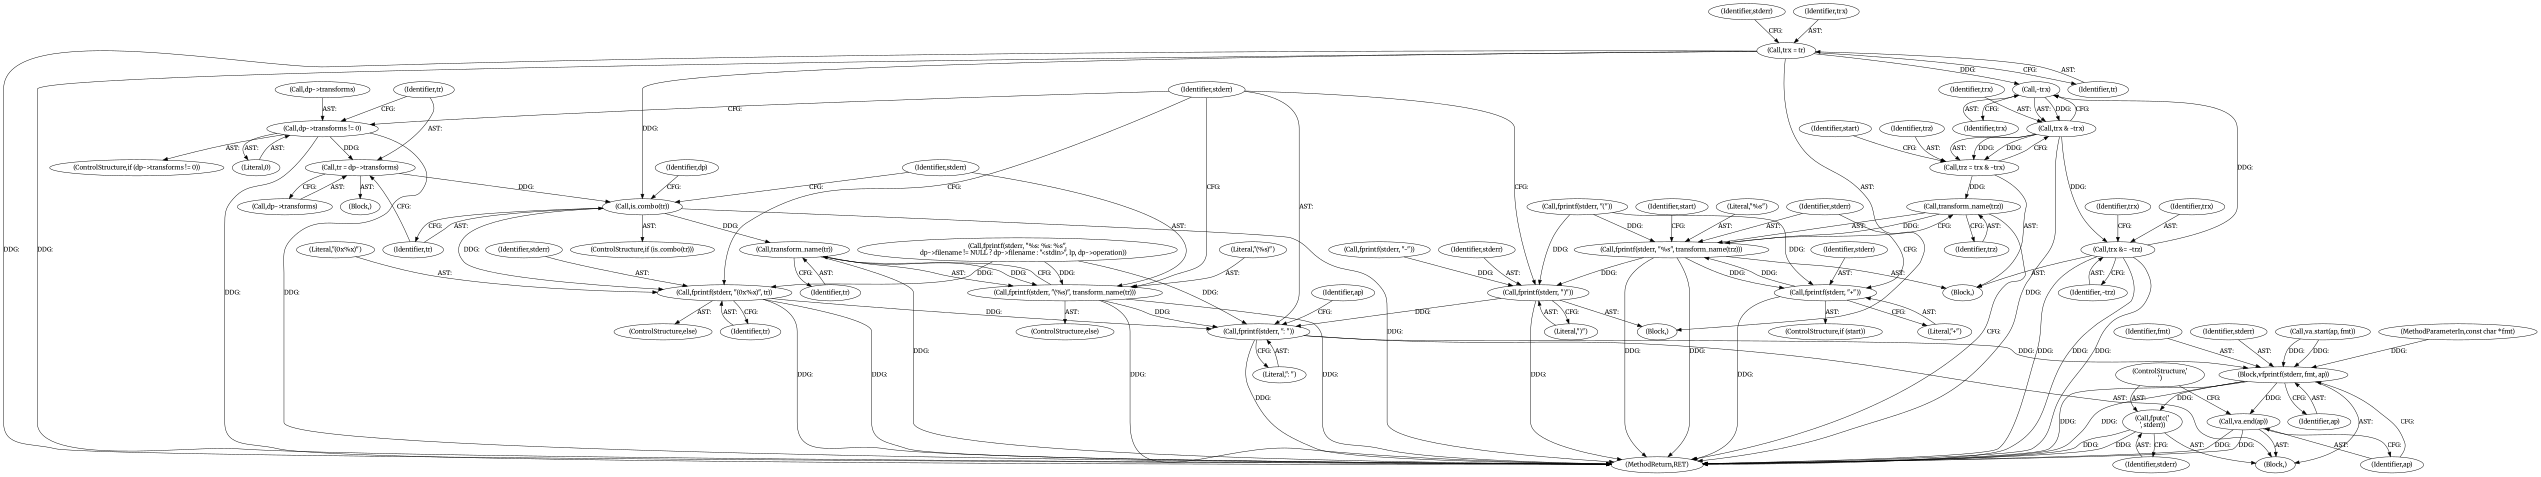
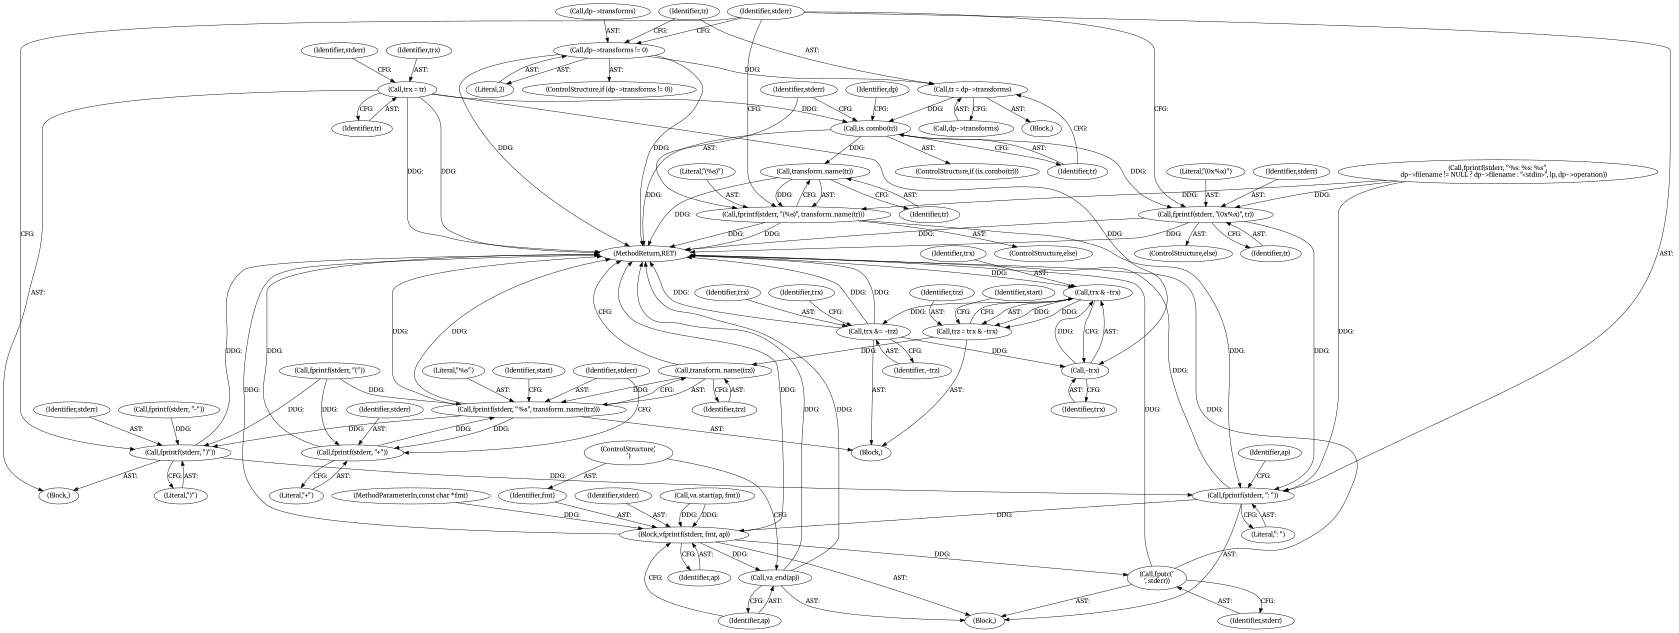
node "(Literal,0)": label "(Literal,0)" -> "(Literal,2)"
node "(ControlStructure,if (start))": removed
edge "(Call,trx & -trx)" -> "(MethodReturn,RET)": reversed
edge "(ControlStructure,' ')" -> "(Call,fputc(' ', stderr))": now "(ControlStructure,' ')" -> "(Identifier,fmt)"
